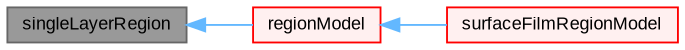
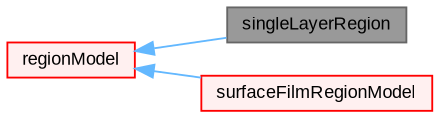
edge "regionModel" -> "singleLayerRegion": reversed
